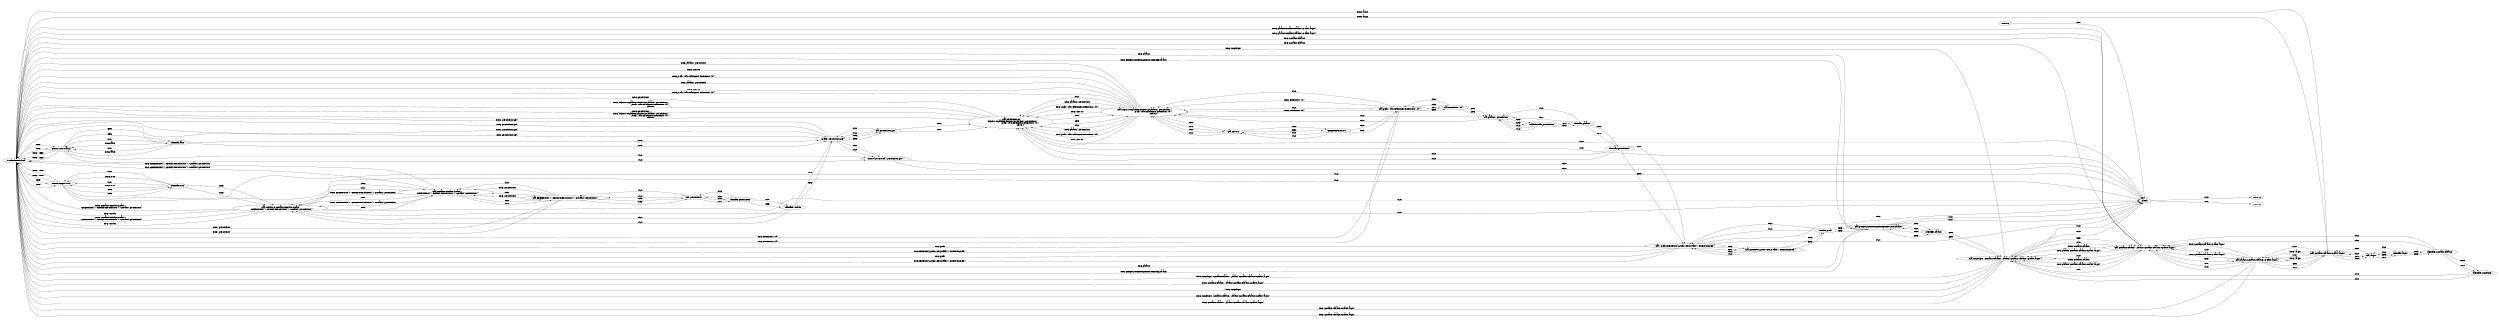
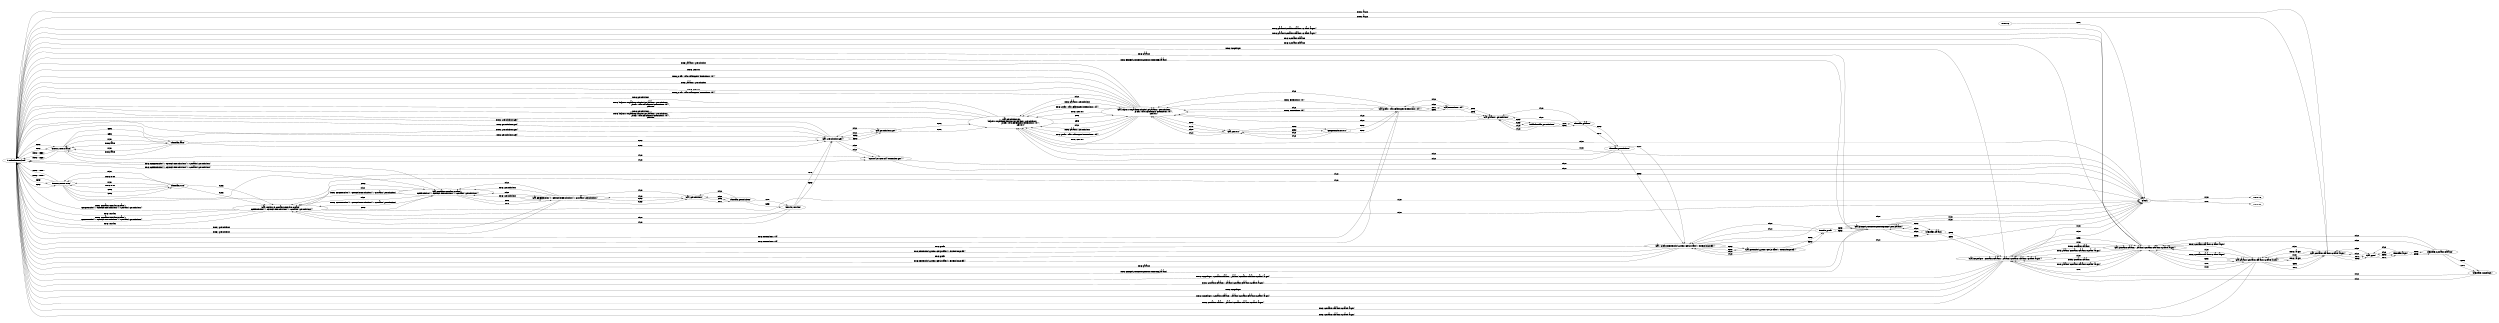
node "(Create,!permissions.get())": label "(Create,!permissions.get())" -> "(Call,!permissions.get())"
node "(ControlStructure,if (!permissions.get()))": label "(ControlStructure,if (!permissions.get()))" -> "(ControlStructure,if (!extension.get()))"
node "(Return,scoped true;)": label "(Return,scoped true;)" -> "(Return,return true;)"
node "(Get,*permissions)": label "(Get,*permissions)" -> "(Call,*permissions)"
node "(Identifier,results_)": label "(Identifier,results_)" -> "(Results,results_)"
node "(Call,*args_)": label "(Call,*args_)" -> "(Call,*get_)"
node "(Call,params(Contains::Params::Create(*args_)))": label "(Call,params(Contains::Params::Create(*args_)))" -> "(Call,params(Contains::Params::Create(*bool_)))"
